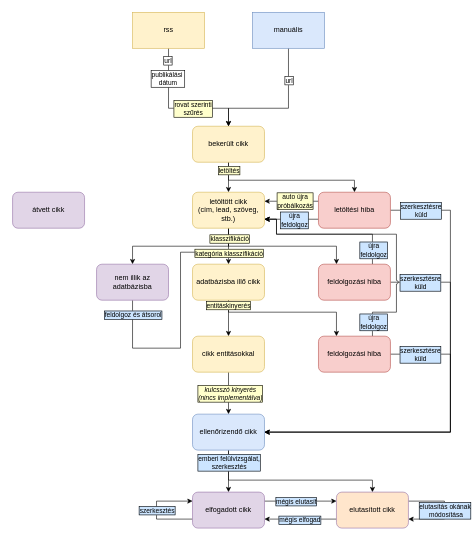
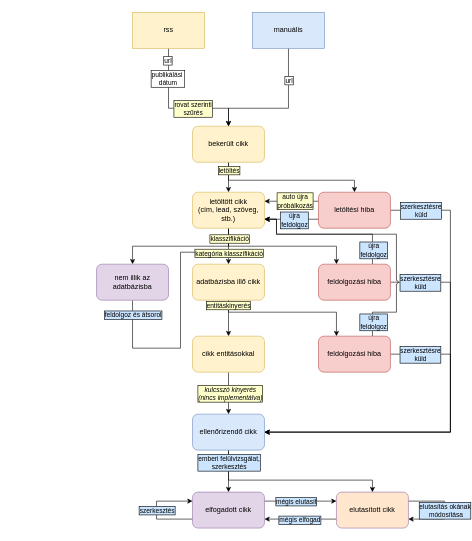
node "átvett cikk": removed
